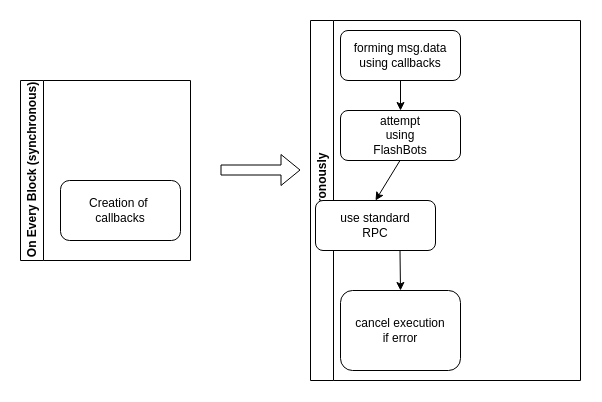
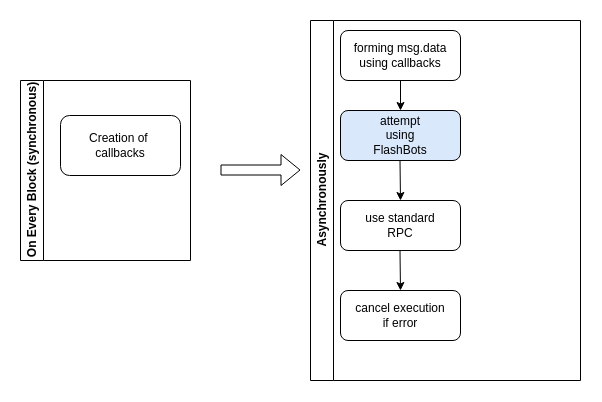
node "attempt using FlashBots": fillcolor #ffffff -> #dae8fc
node "Creation of callbacks": moved (121, 211) -> (121, 146)
node "use standard RPC": moved (376, 226) -> (401, 226)
node "cancel execution if error": size 120x80 -> 120x50
